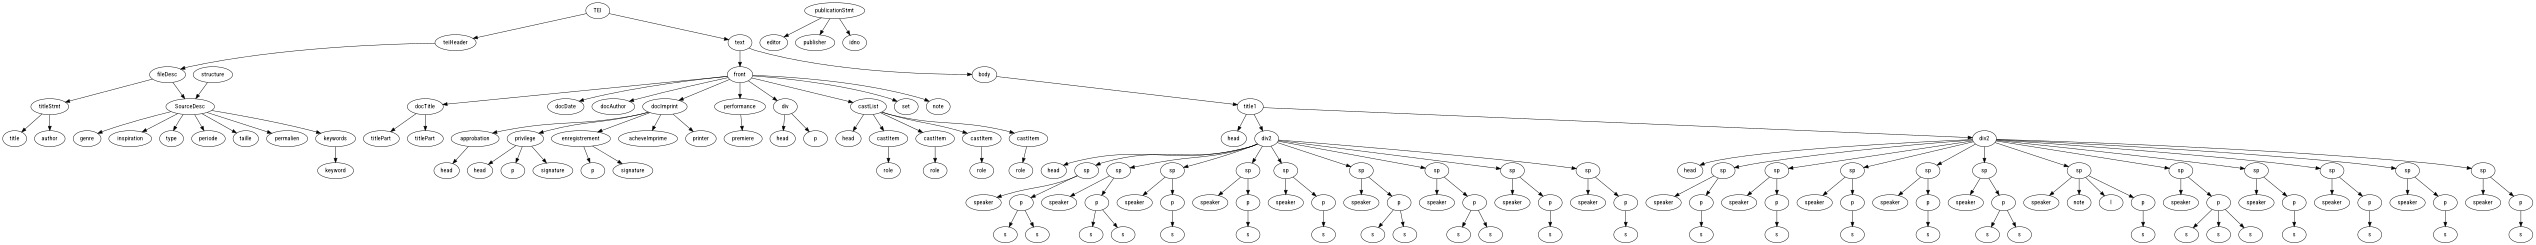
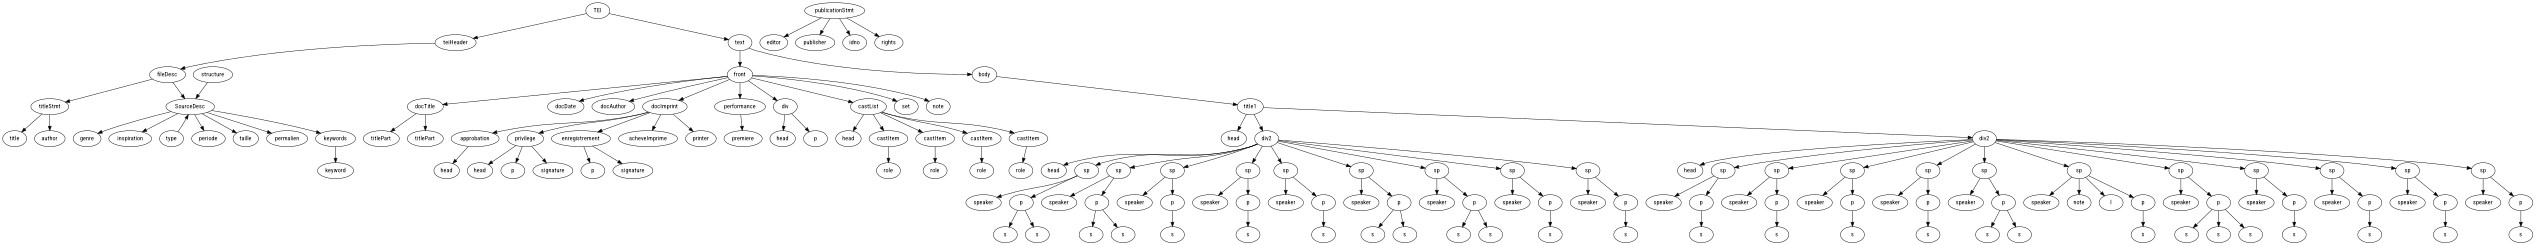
node "rights": added
edge "SourceDesc" -> "type": reversed
